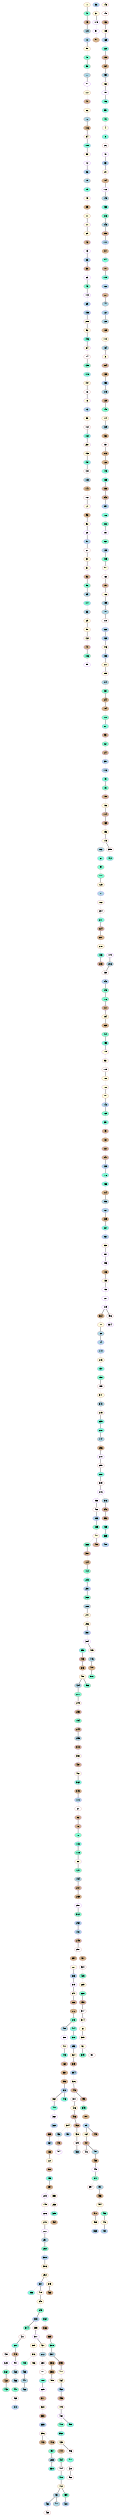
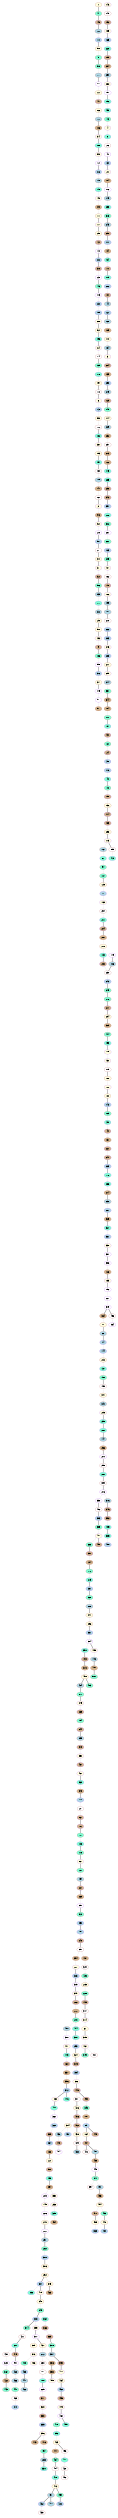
edge "52" -- "28": style bold -> dotted
edge "95" -- "36": added
edge "278" -- "400": style bold -> dotted
